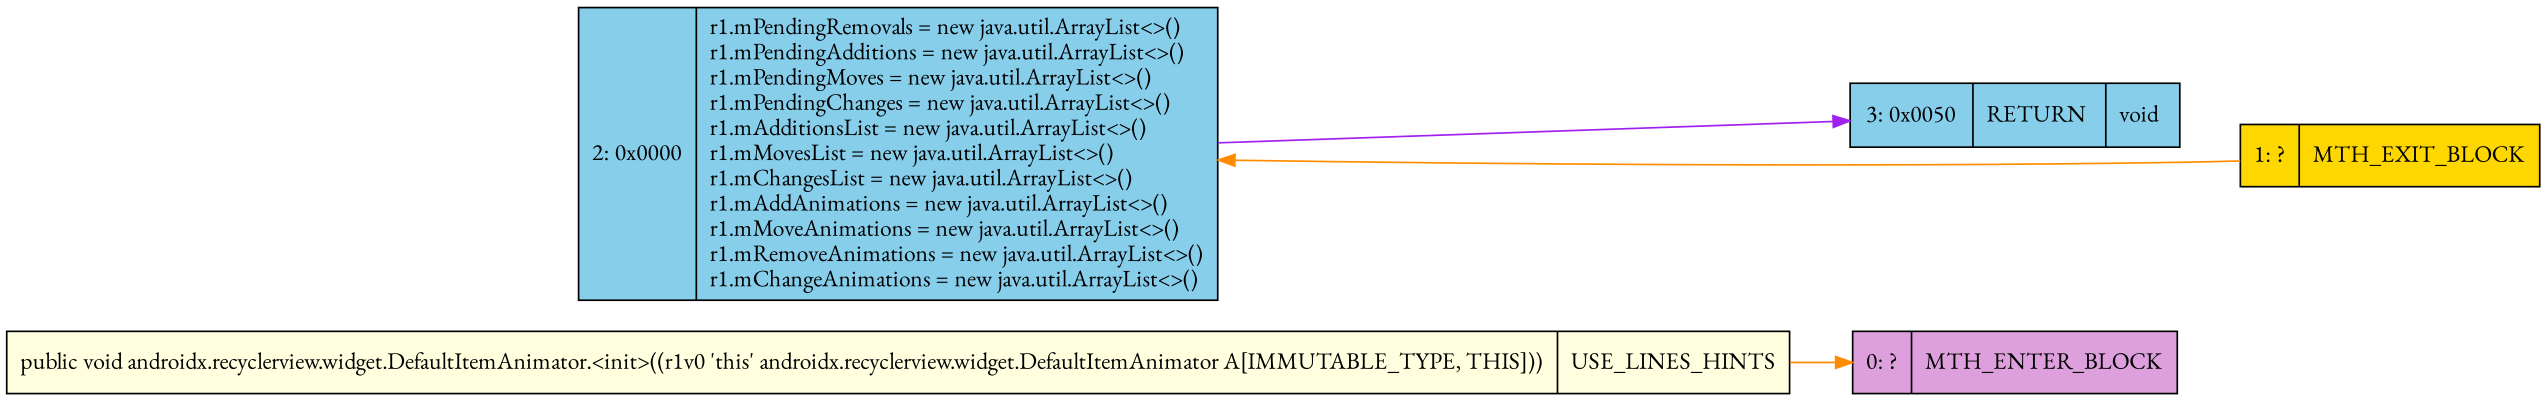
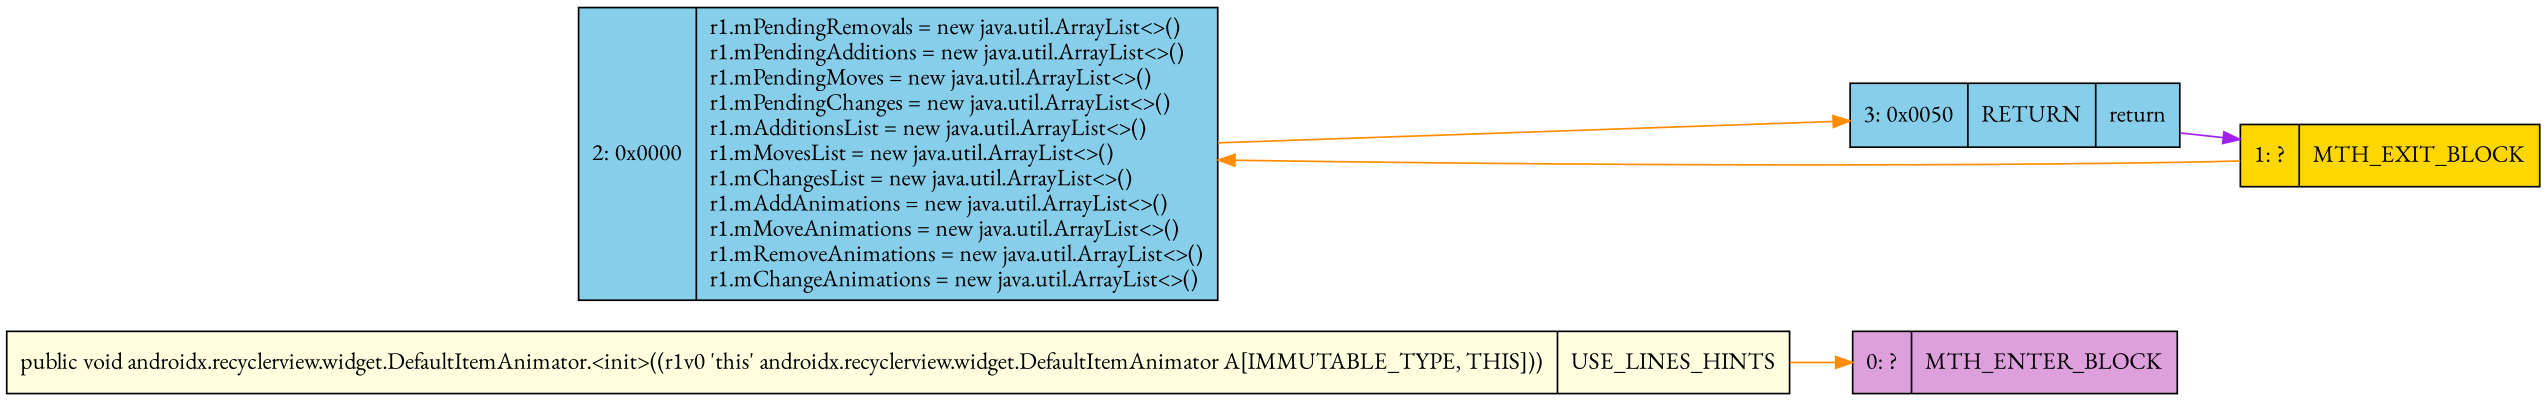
node "3: 0x0050": text "void" -> "return"
edge "2: 0x0000" -> "3: 0x0050": color purple -> darkorange
edge "3: 0x0050" -> "1: ?": added
